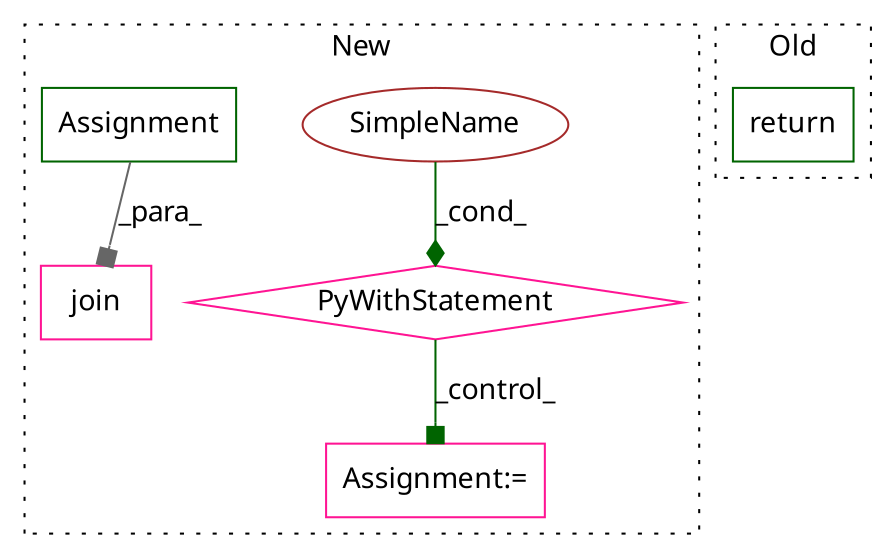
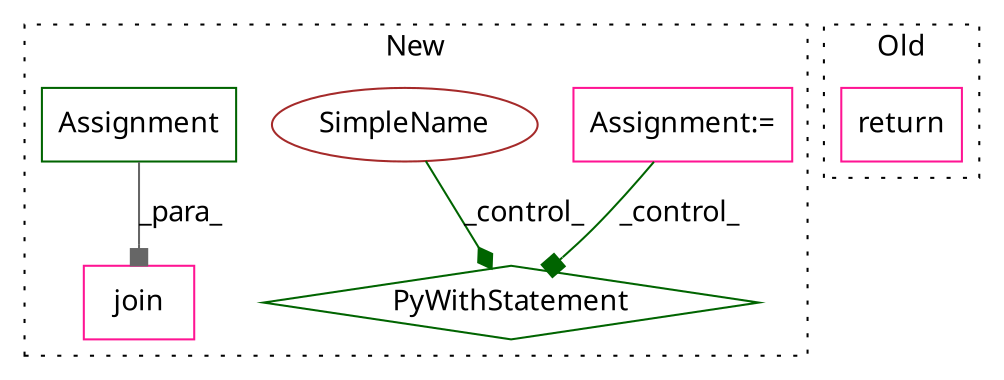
node "return": color darkgreen -> deeppink
edge "SimpleName" -> "PyWithStatement": label "_cond_" -> "_control_"
node "PyWithStatement": color deeppink -> darkgreen
edge "PyWithStatement" -> "Assignment:=": reversed
